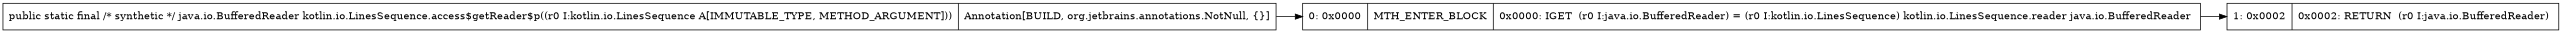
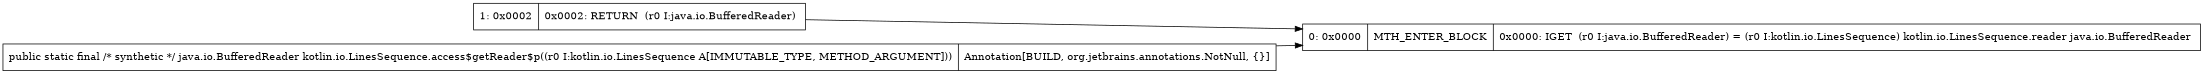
edge "0: 0x0000" -> "1: 0x0002": reversed
